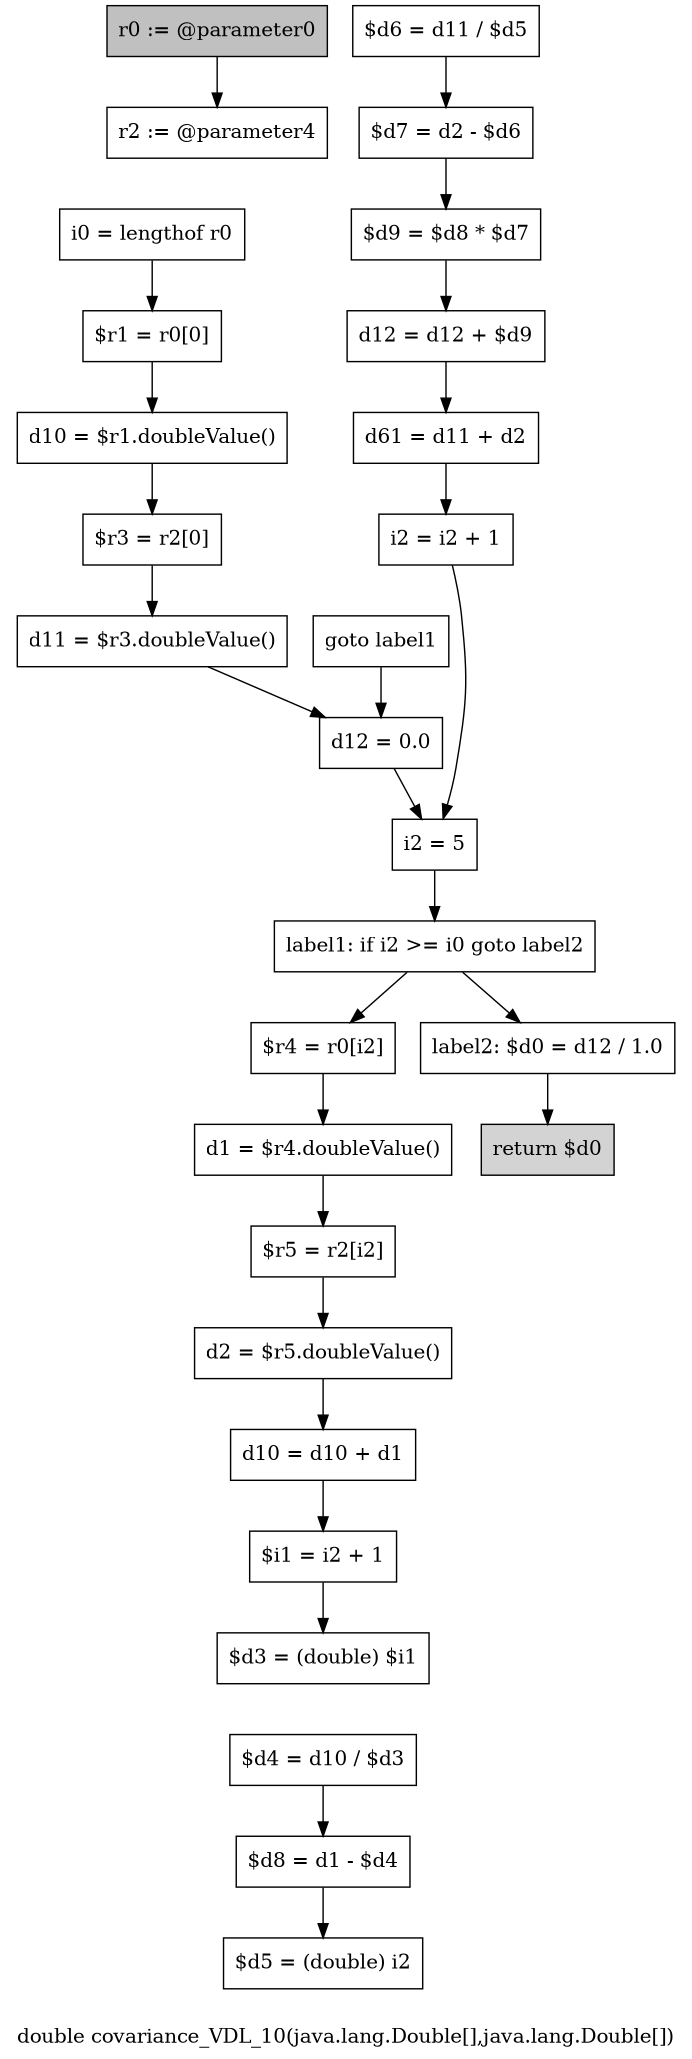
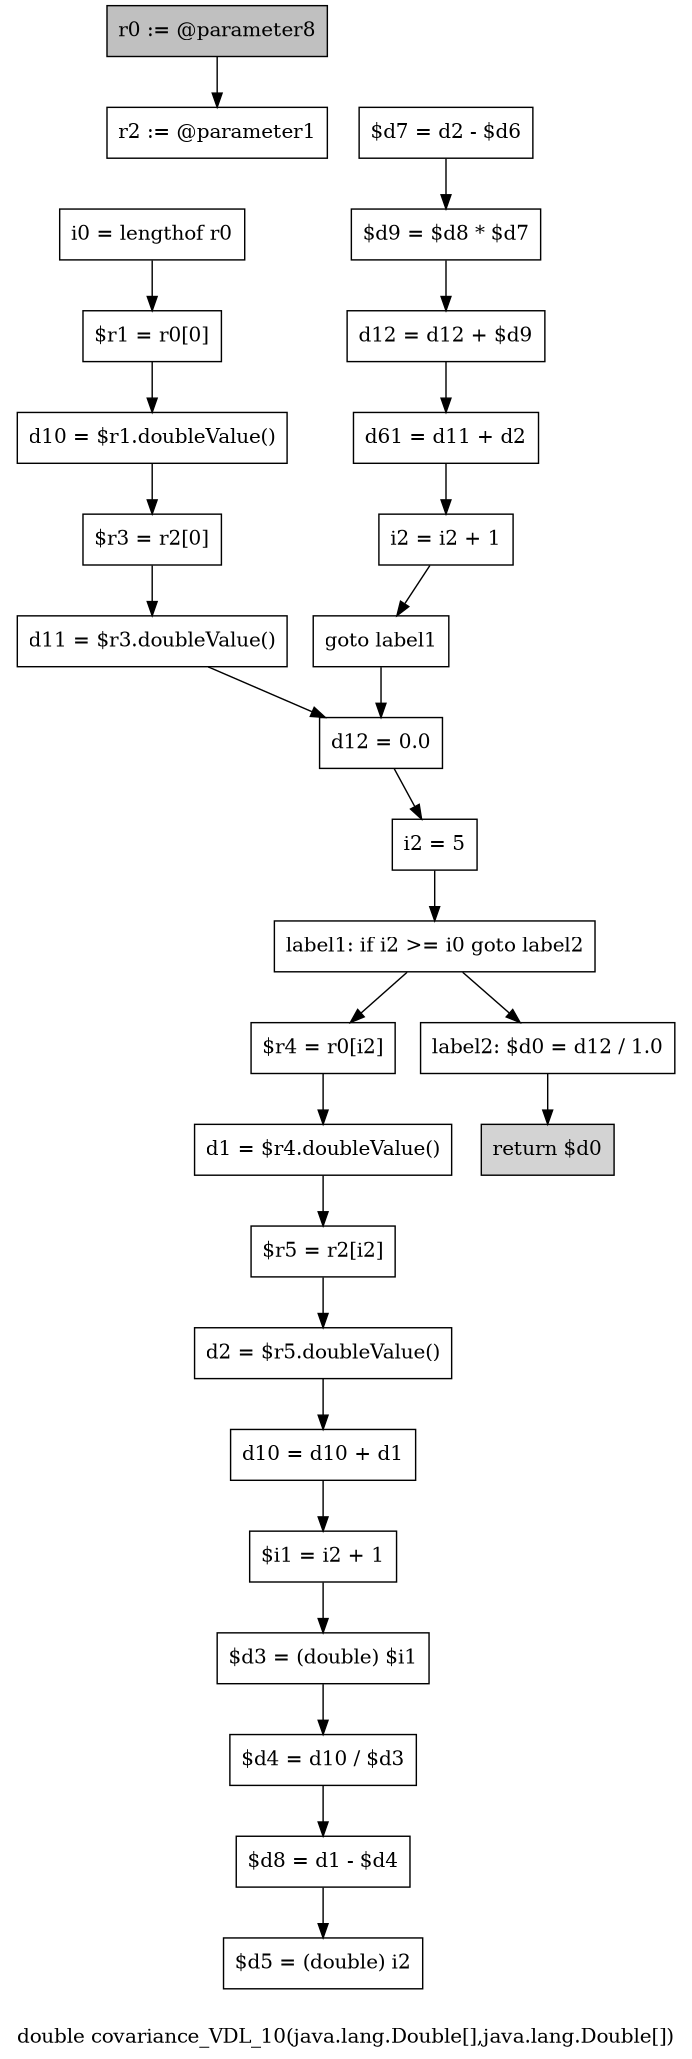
node "r0 := @parameter0": label "r0 := @parameter0" -> "r0 := @parameter8"
node "$d6 = d11 / $d5": removed
node "r2 := @parameter4": label "r2 := @parameter4" -> "r2 := @parameter1"
edge "i2 = i2 + 1" -> "i2 = 5": now "i2 = i2 + 1" -> "goto label1"
edge "$d3 = (double) $i1" -> "$d4 = d10 / $d3": added
